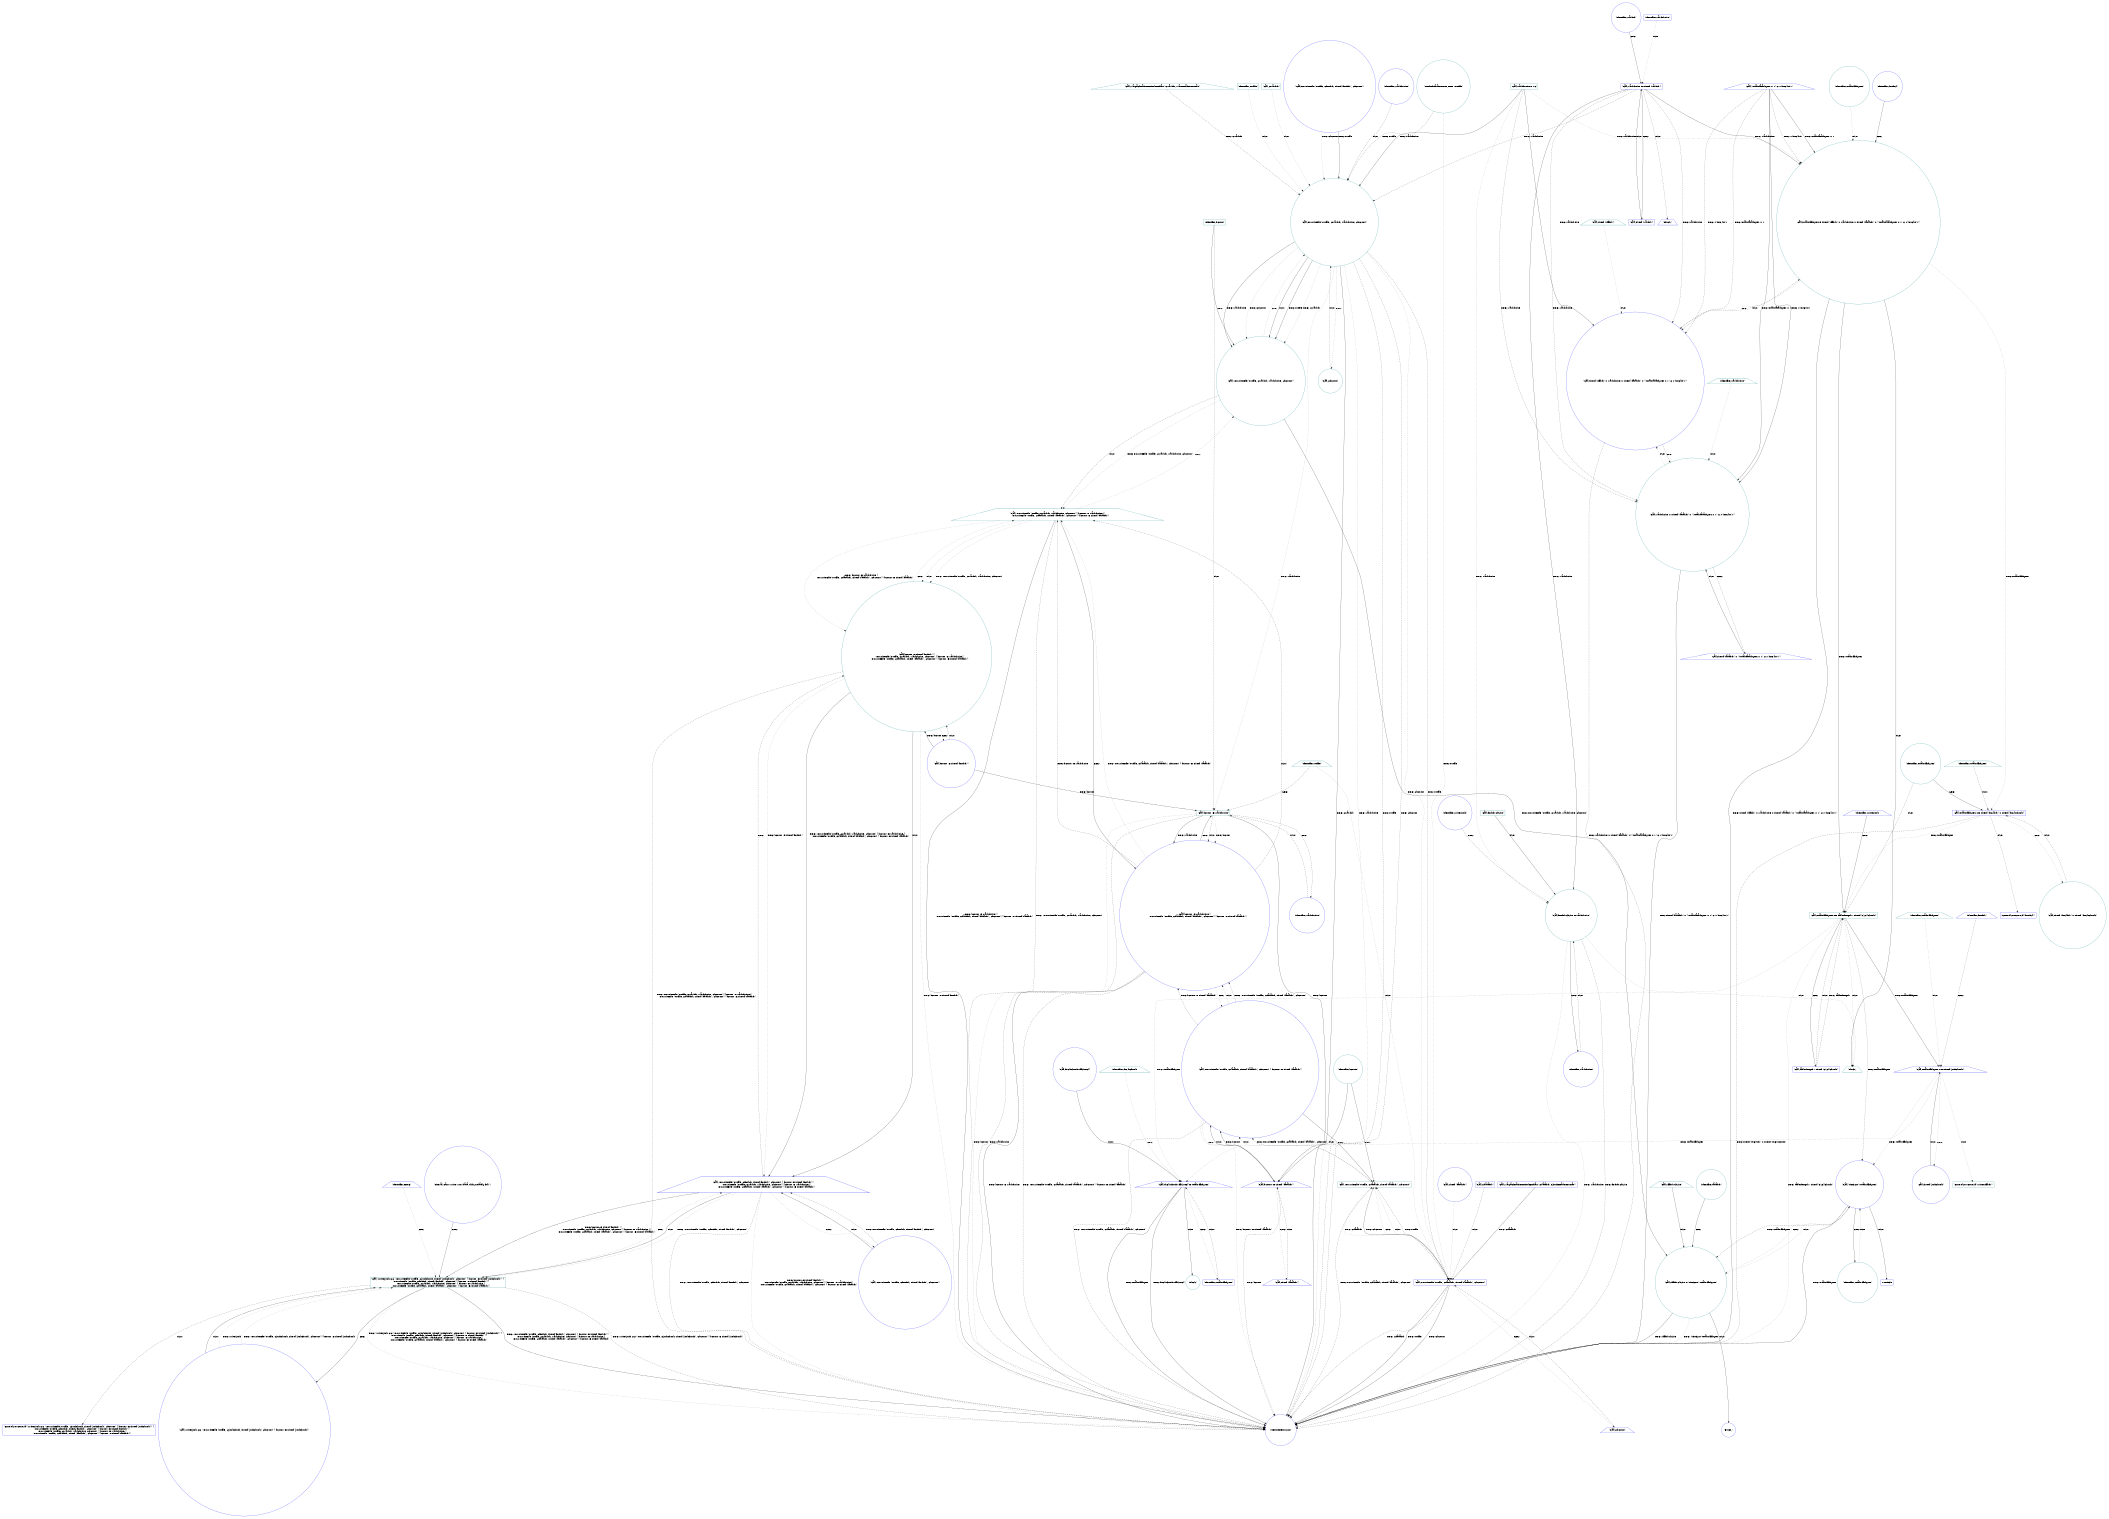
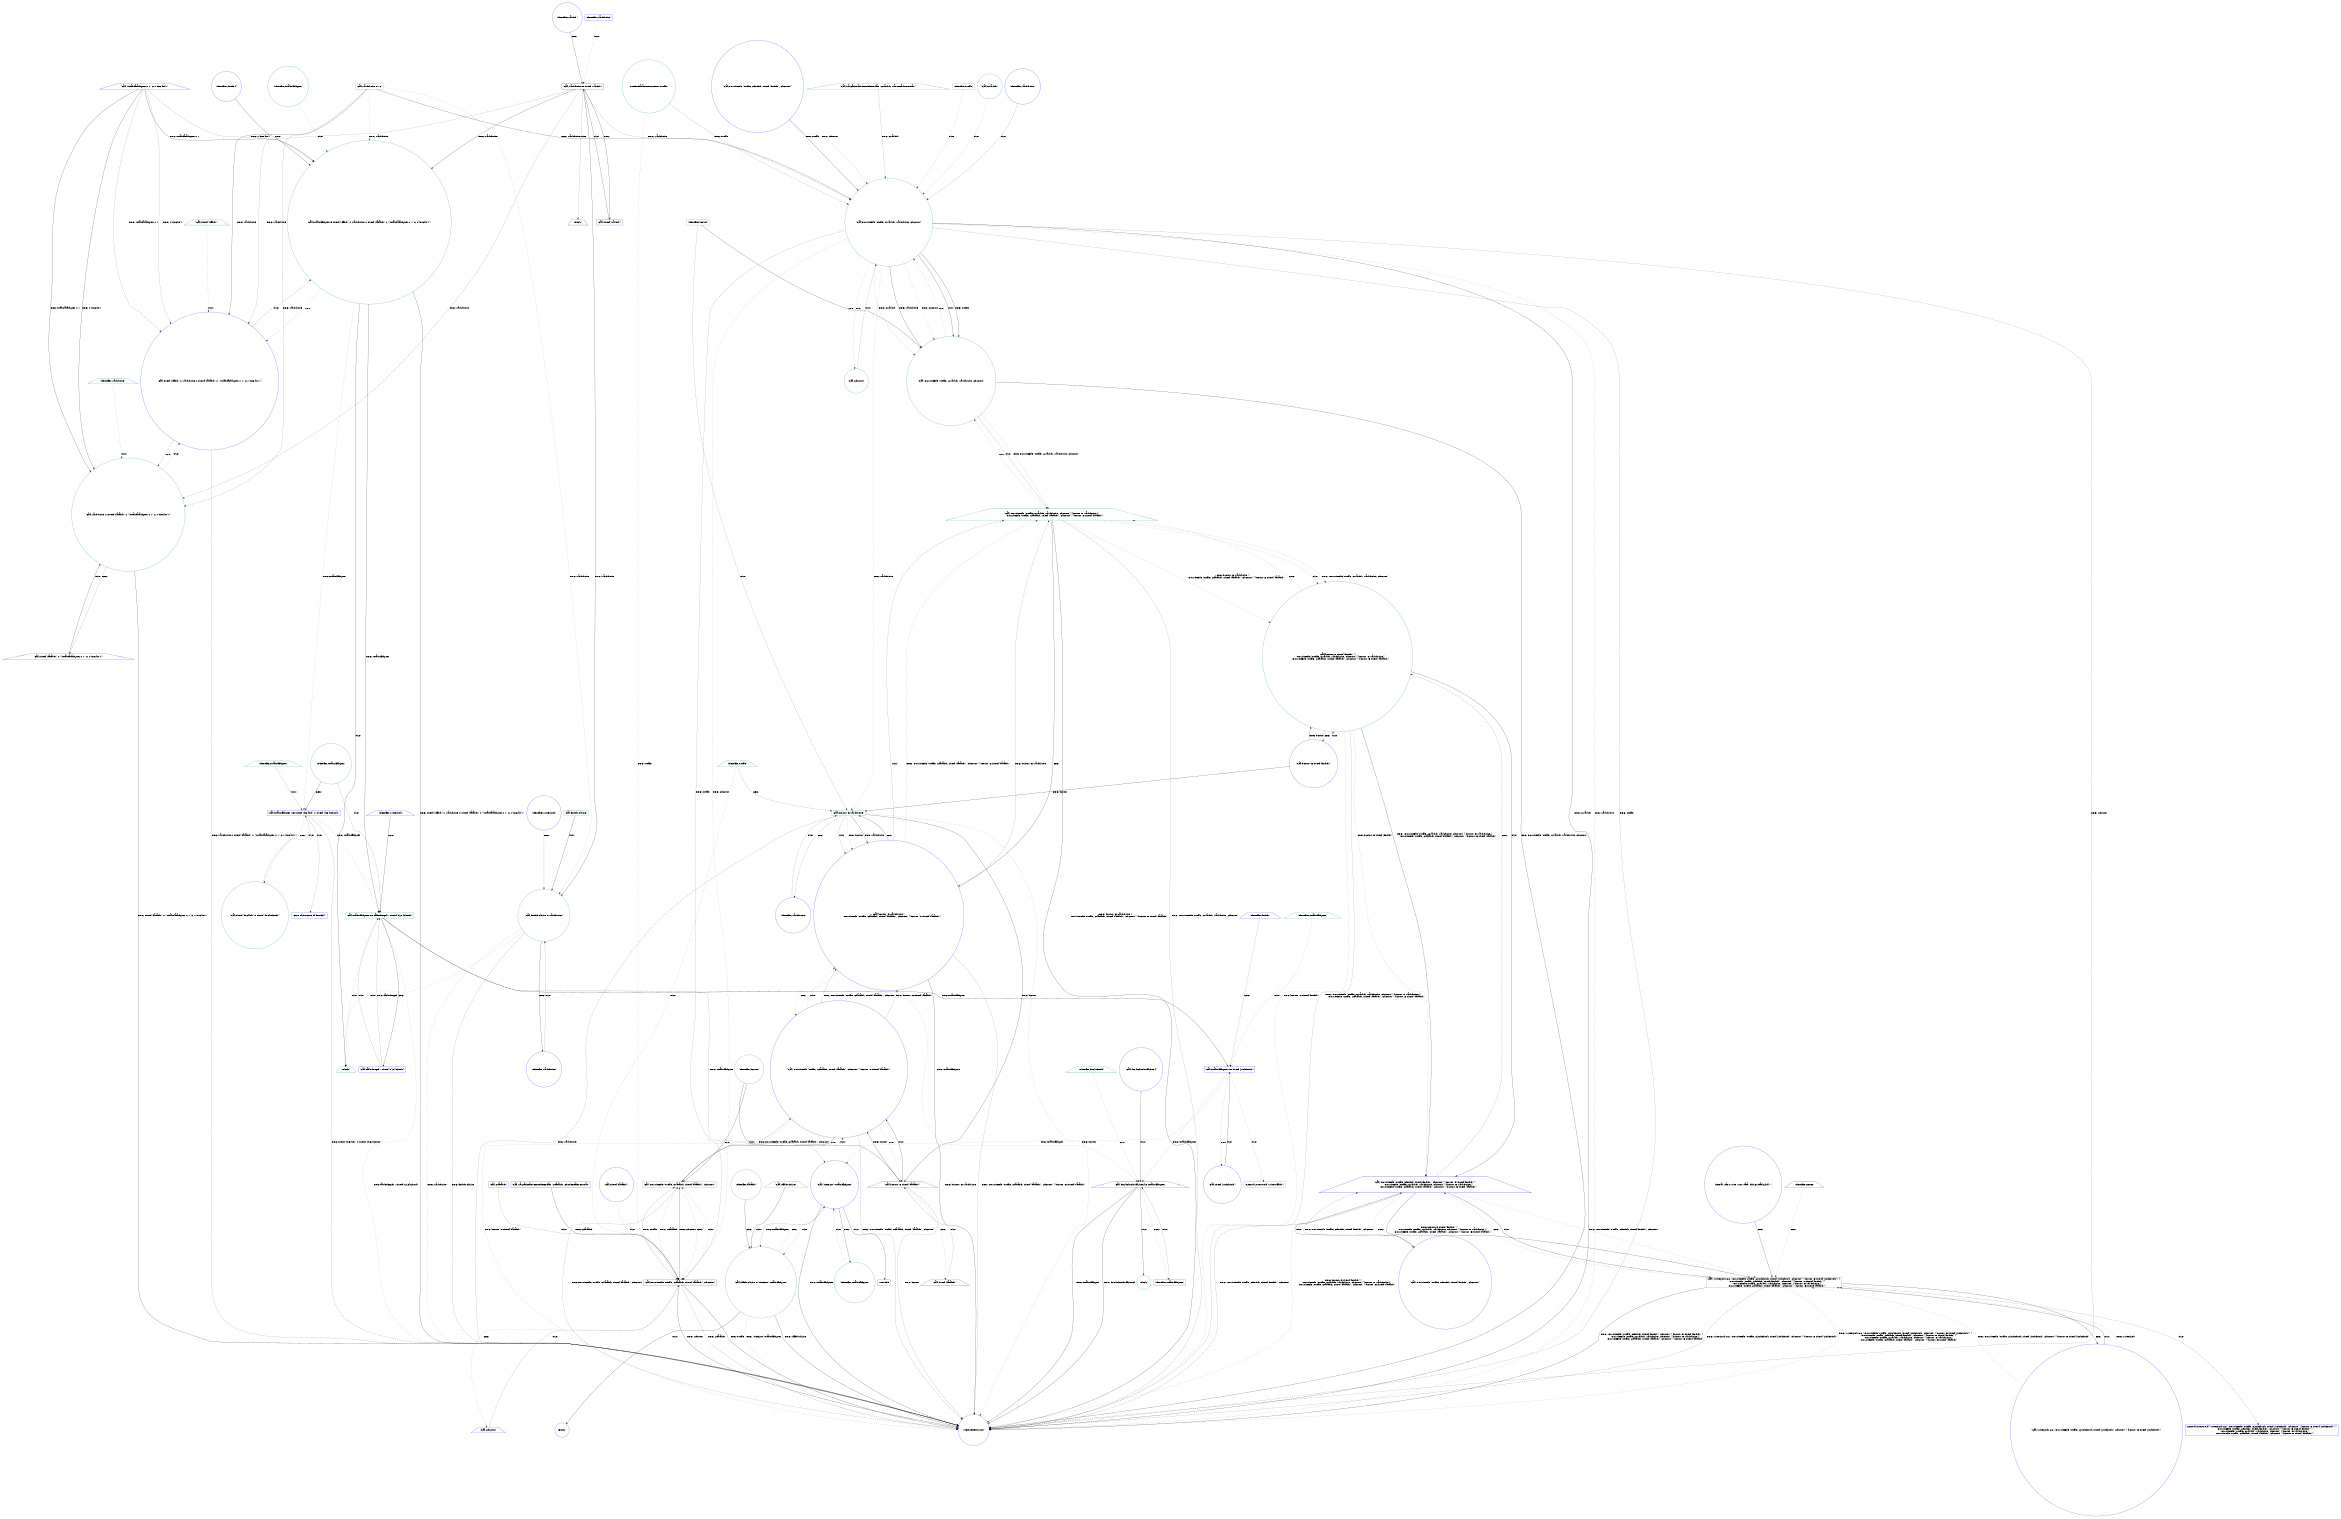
node "(Call,&wavhdr)": shape box -> circle
edge "(Call,!DoWriteFile (outfile, &wavhdr, wavhdrsize, &bcount))" -> "(Call,riffhdr.ckSize = (uint32_t) total_riff_bytes)": now "(Call,!DoWriteFile (outfile, &wavhdr, wavhdrsize, &bcount))" -> "(MethodReturn,int)"
node "(Call,total_riff_bytes += sizeof (junkchunk))": shape trapezium -> box
